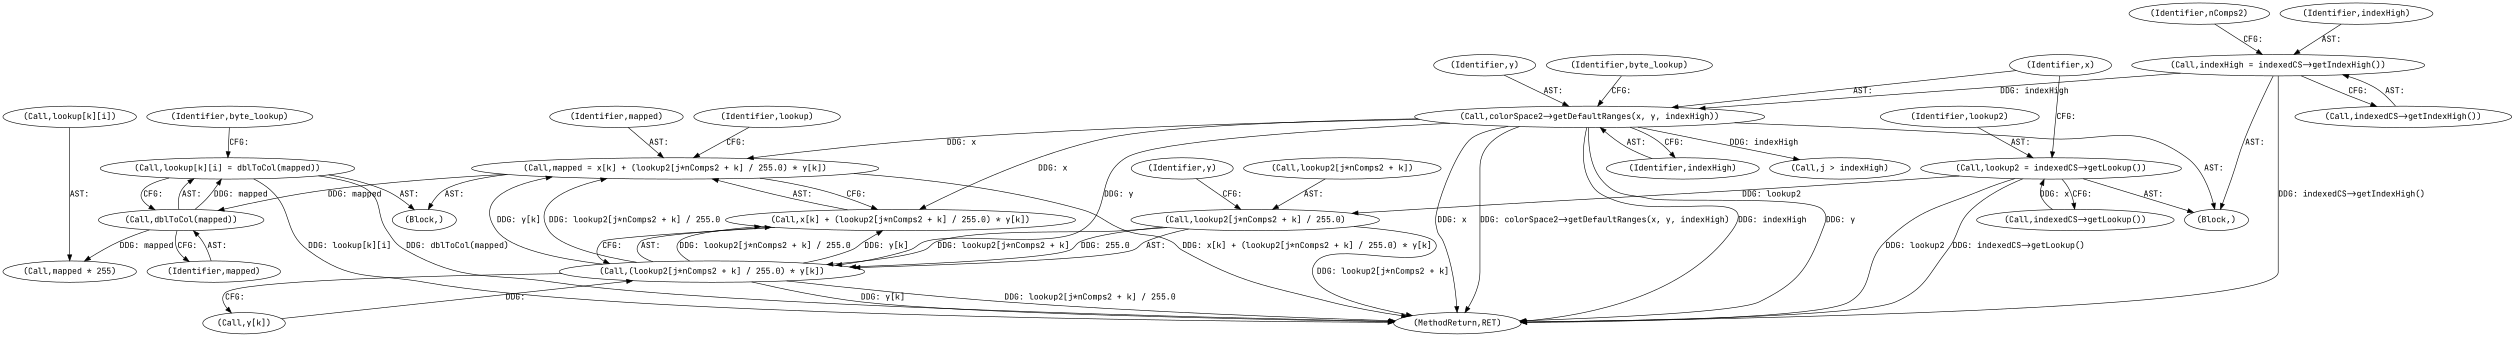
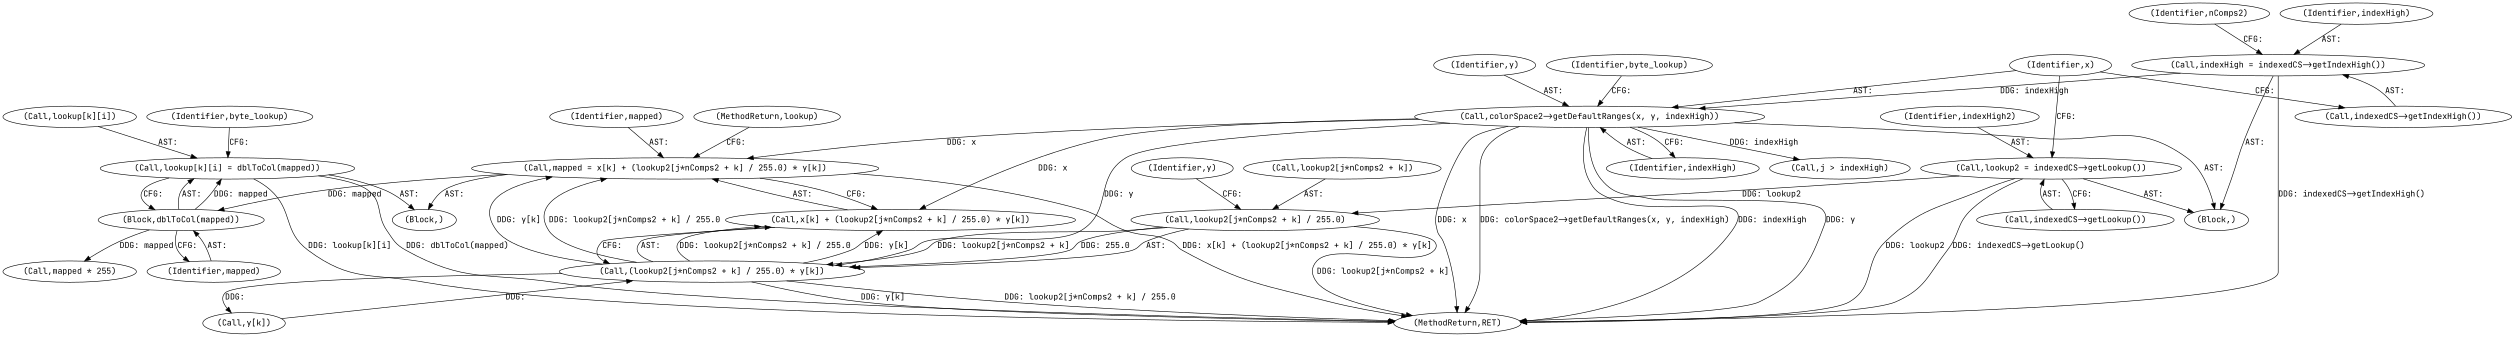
edge "(Call,indexHigh = indexedCS->getIndexHigh())" -> "(Call,indexedCS->getIndexHigh())": now "(Identifier,x)" -> "(Call,indexedCS->getIndexHigh())"
node "(Identifier,lookup)": label "(Identifier,lookup)" -> "(MethodReturn,lookup)"
node "(Identifier,lookup2)": label "(Identifier,lookup2)" -> "(Identifier,indexHigh2)"
edge "(Call,lookup[k][i])" -> "(Call,mapped * 255)": now "(Call,lookup[k][i])" -> "(Call,lookup[k][i] = dblToCol(mapped))"
edge "(Call,indexedCS->getLookup())" -> "(Call,lookup2 = indexedCS->getLookup())": label "DDG: x" -> "AST: "
node "(Call,dblToCol(mapped))": label "(Call,dblToCol(mapped))" -> "(Block,dblToCol(mapped))"
edge "(Call,(lookup2[j*nComps2 + k] / 255.0) * y[k])" -> "(Call,y[k])": label "CFG: " -> "DDG: "
